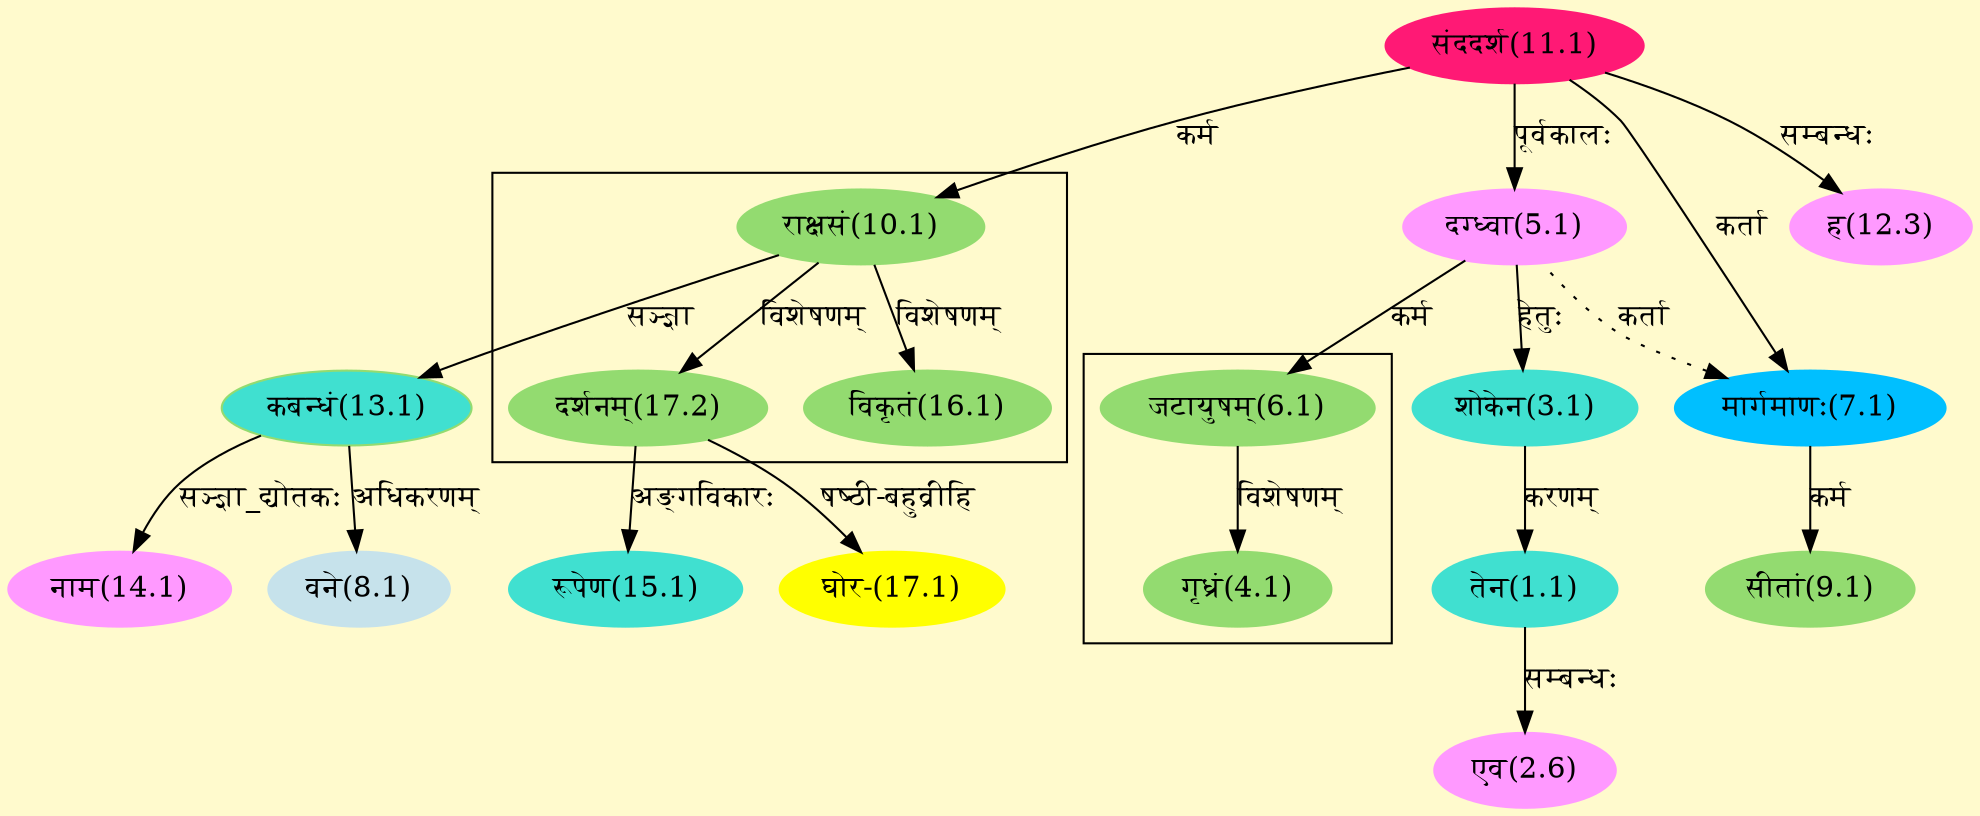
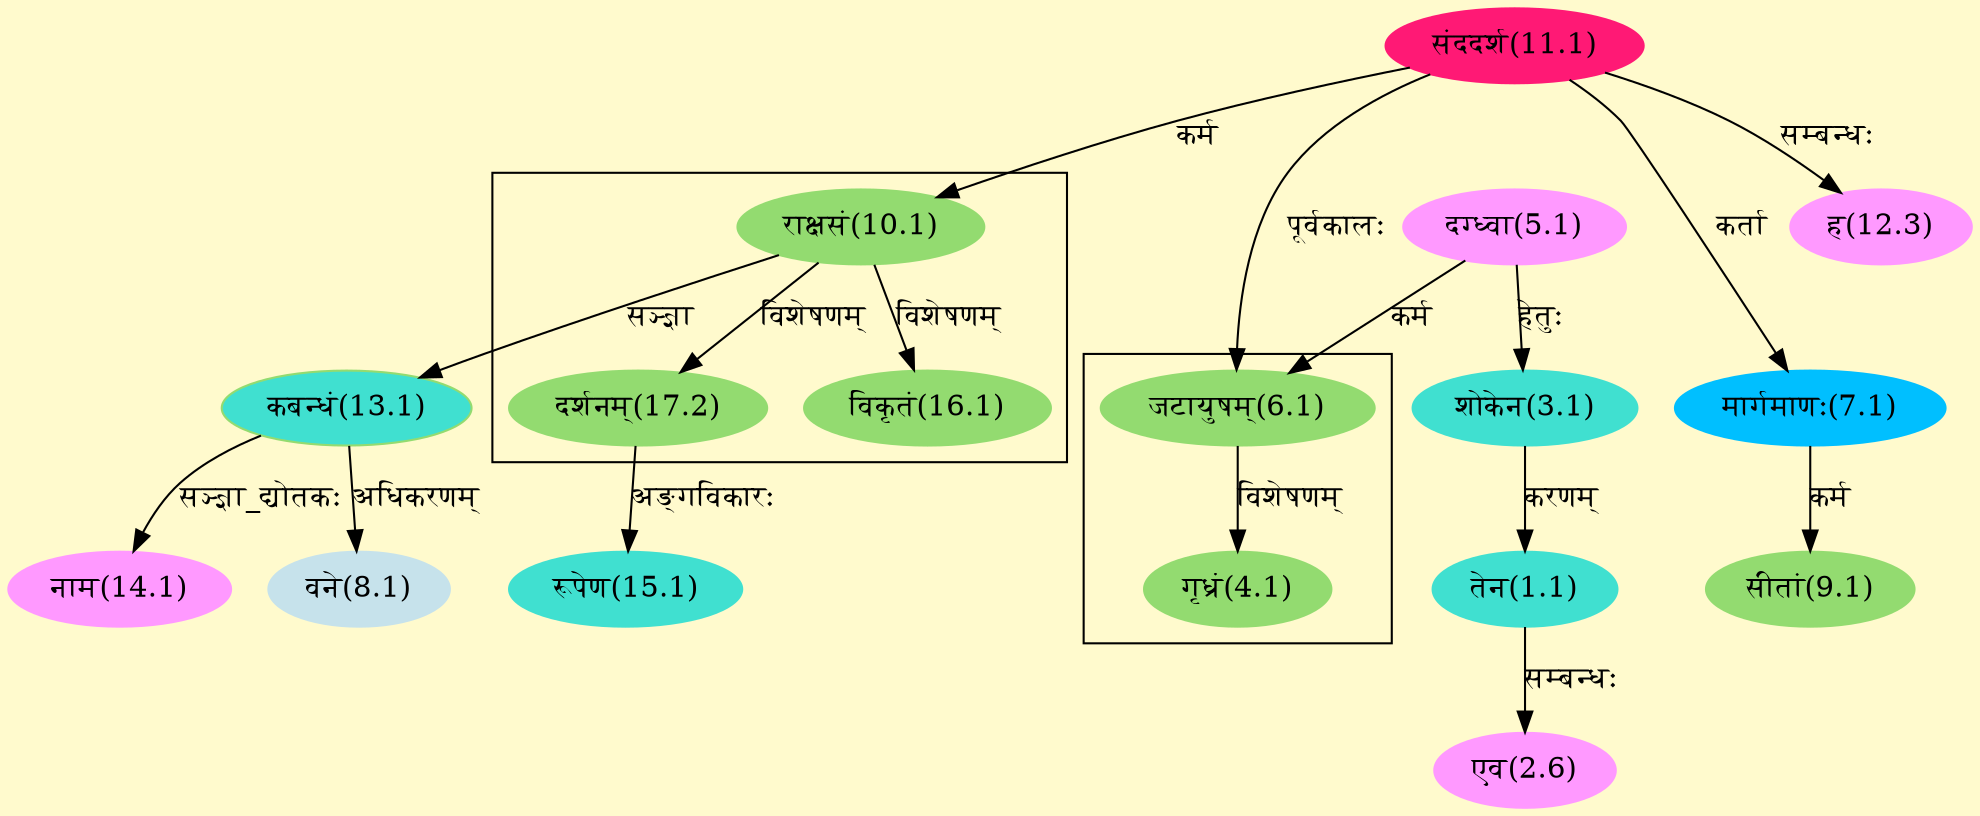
edge "संददर्श(11.1)" -> "दग्ध्वा(5.1)": now "संददर्श(11.1)" -> "जटायुषम्(6.1)"
edge "दग्ध्वा(5.1)" -> "मार्गमाणः(7.1)": removed, label "कर्ता"
node "घोर-(17.1)": removed
